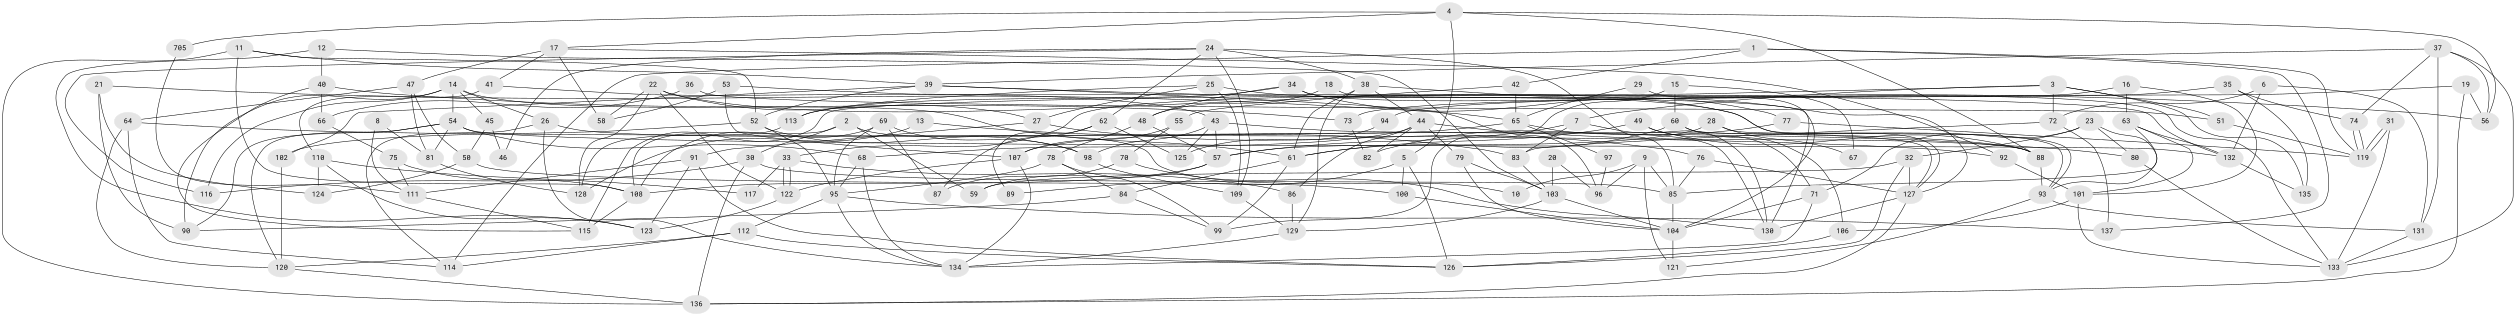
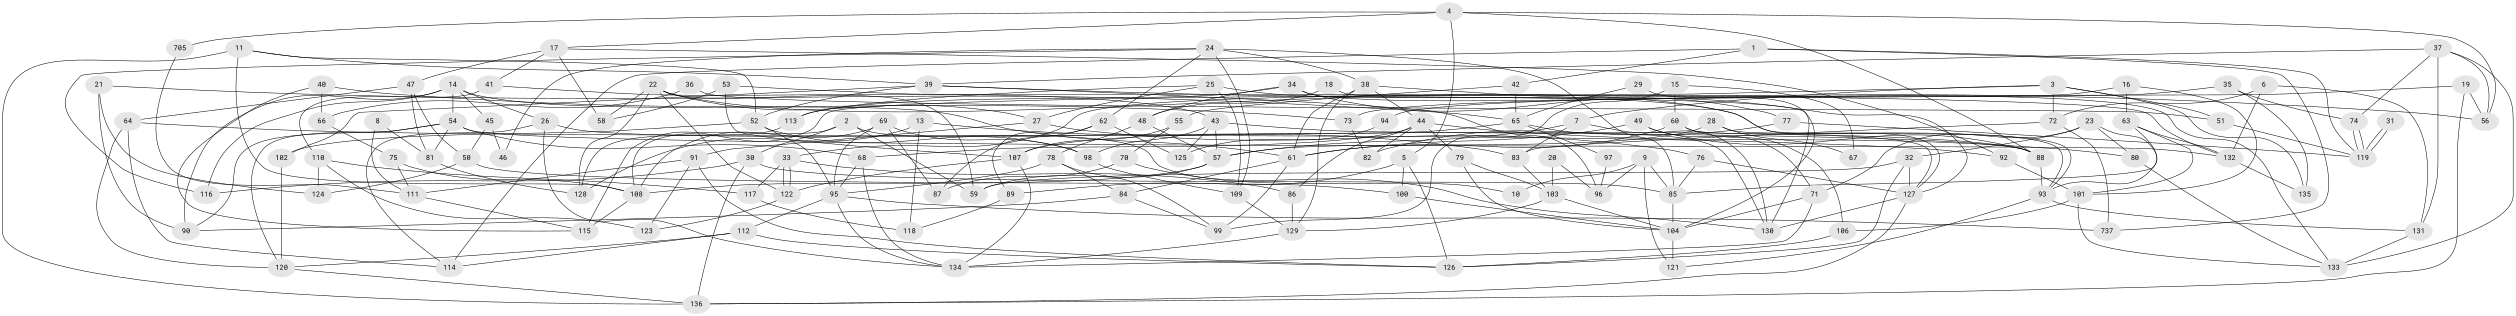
node "12": removed
edge "22" -- "59": added
edge "31" -- "133": removed
node "118": added
node "137": label "137" -> "737"
